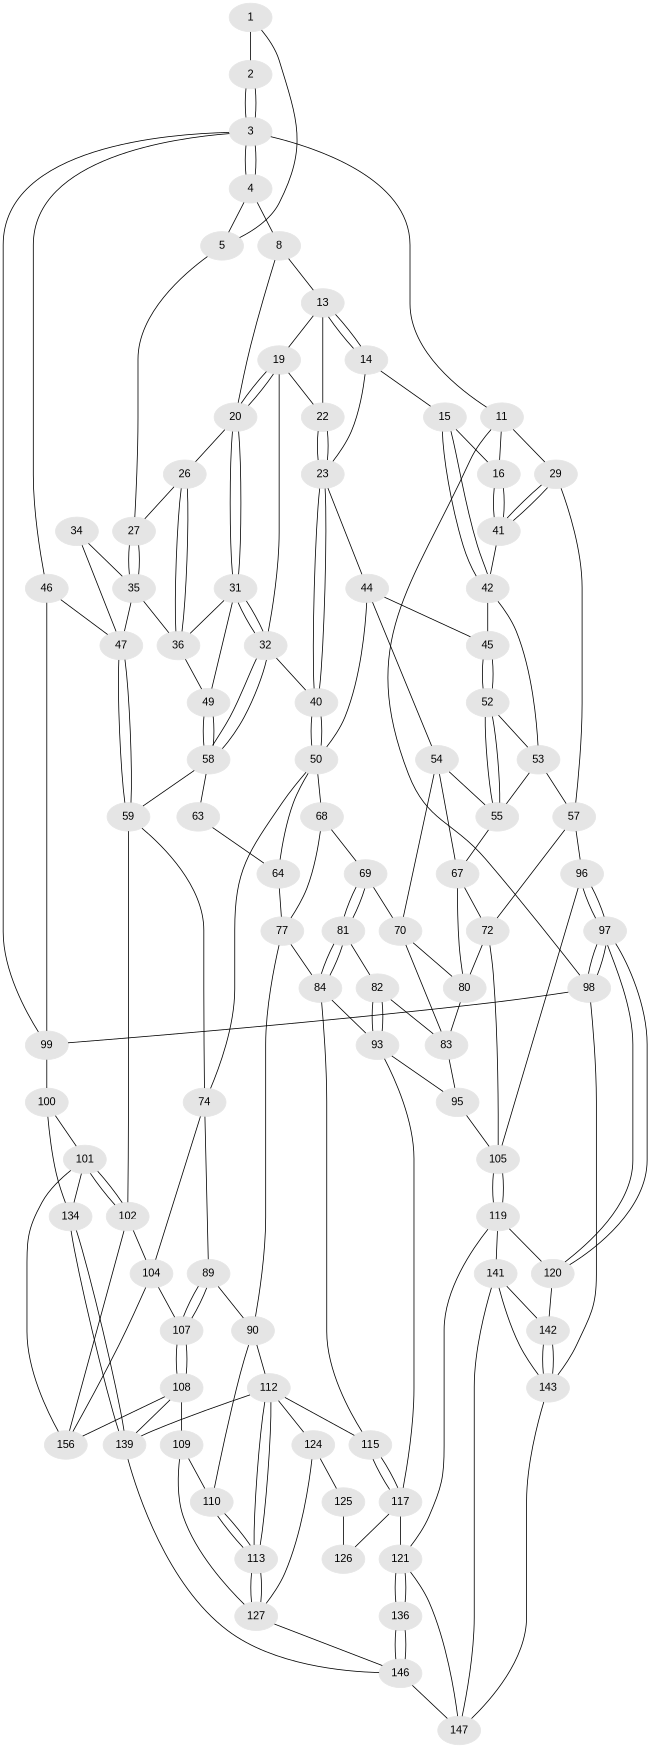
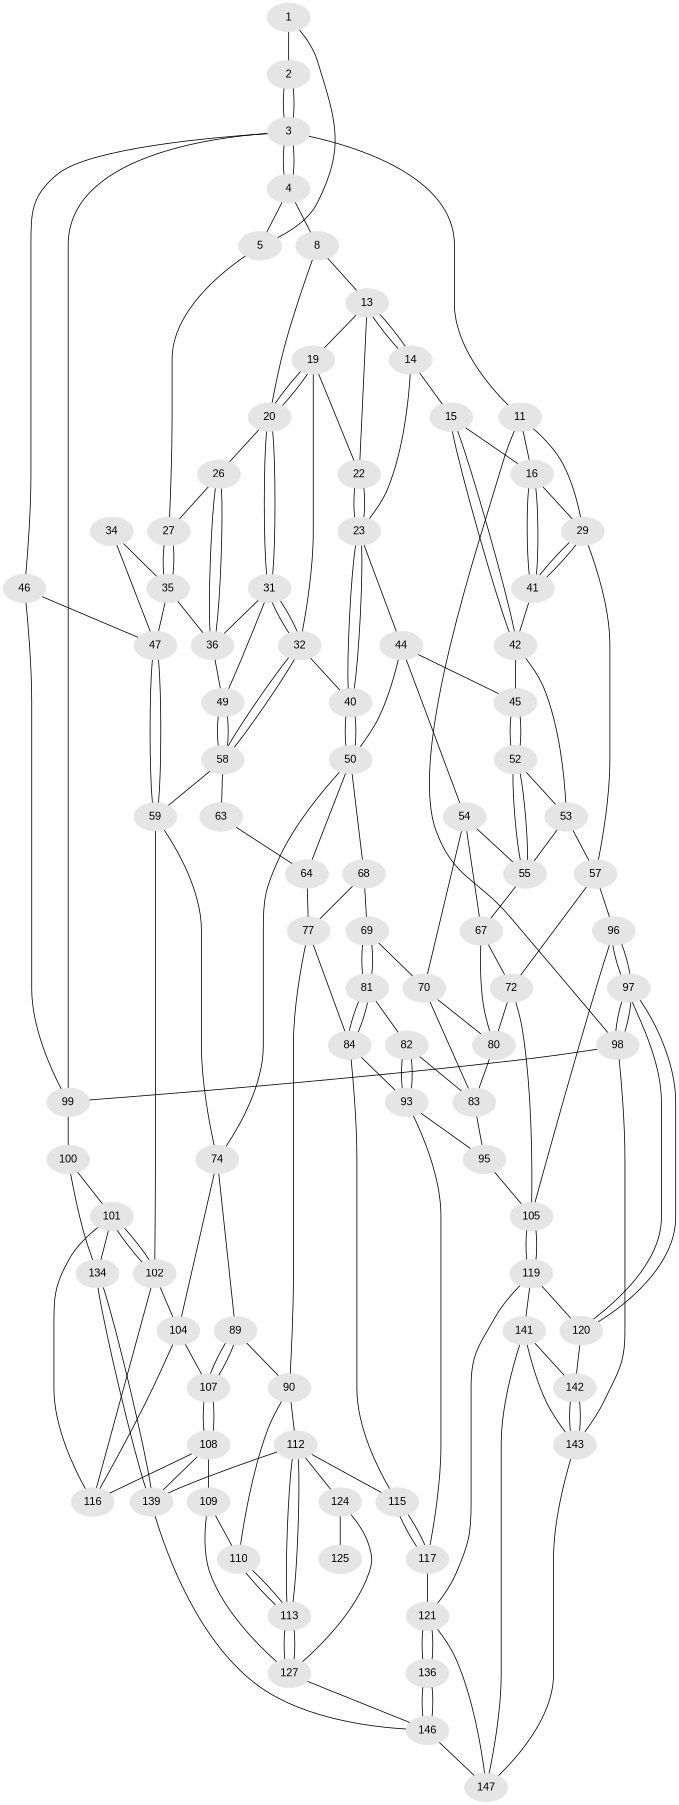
edge "16" -- "29": added
node "156": label "156" -> "116"
node "126": removed
